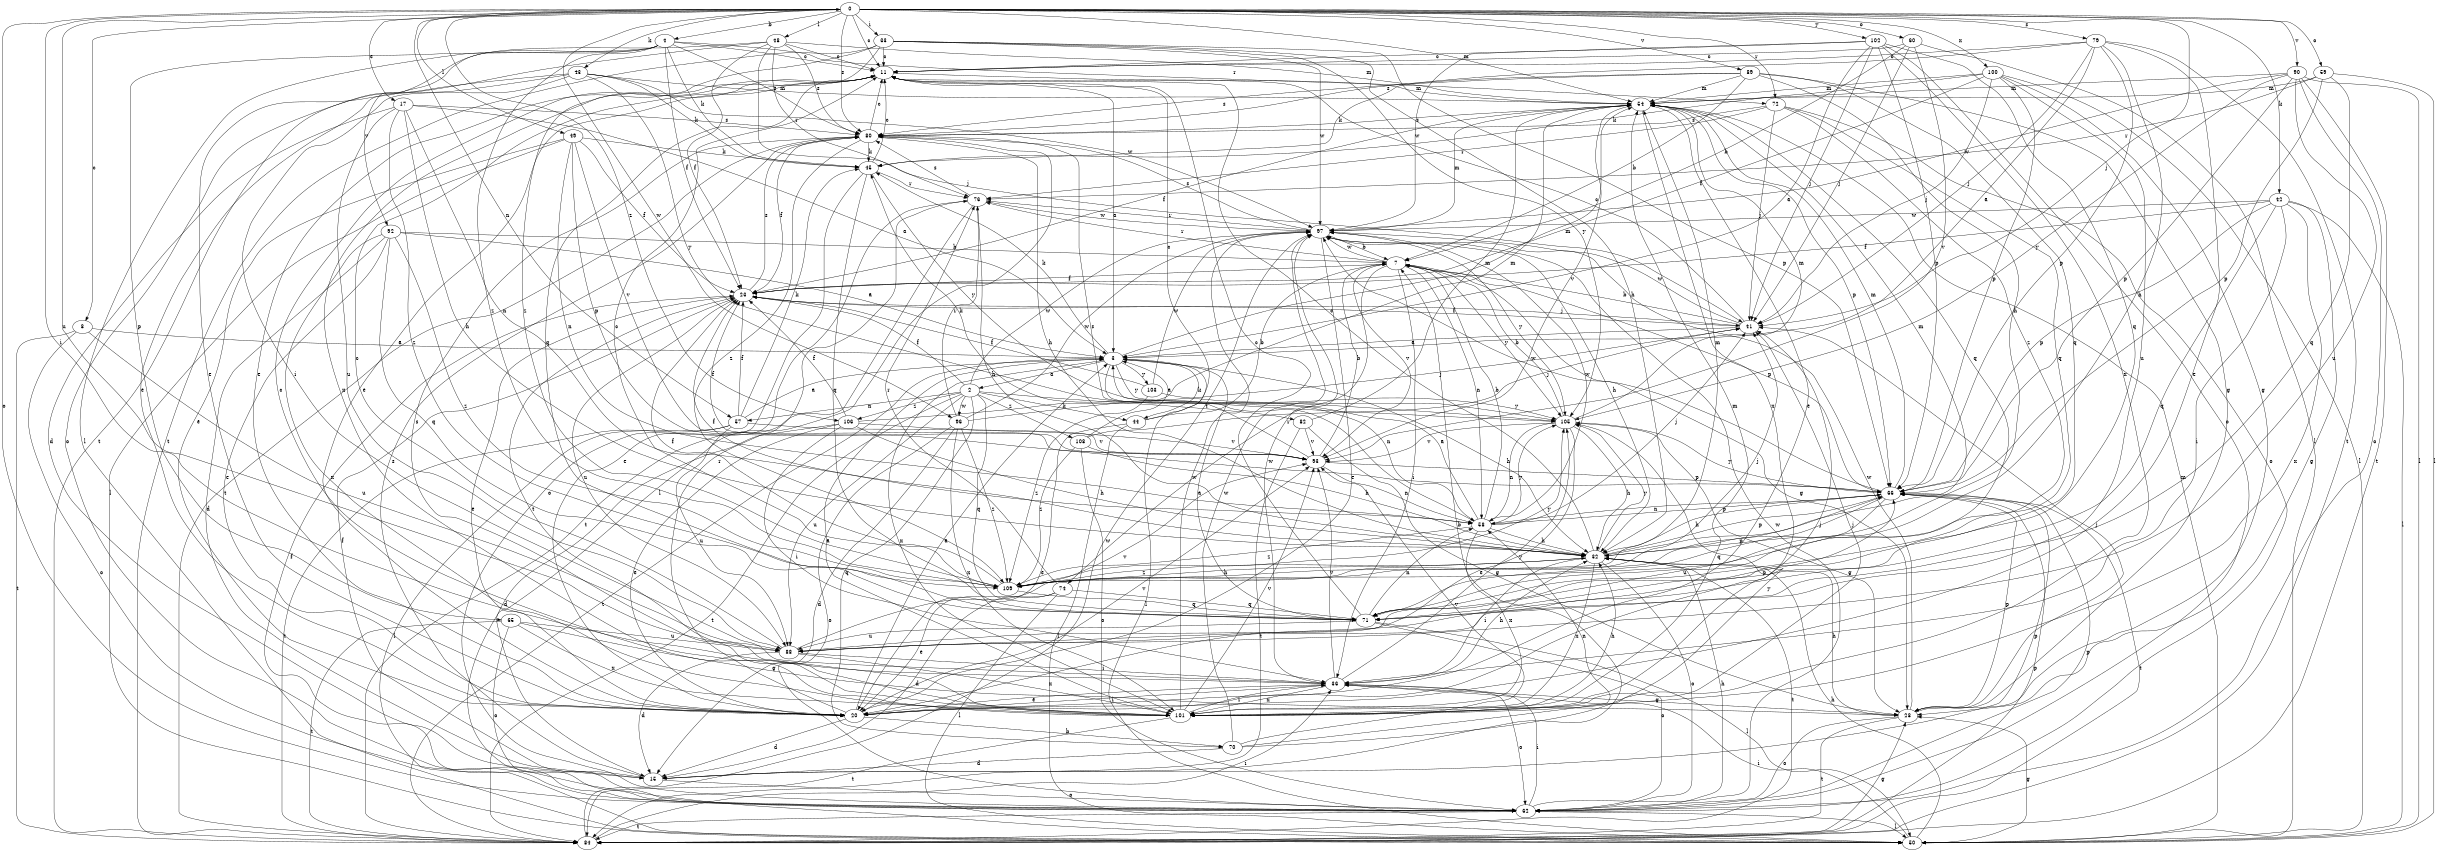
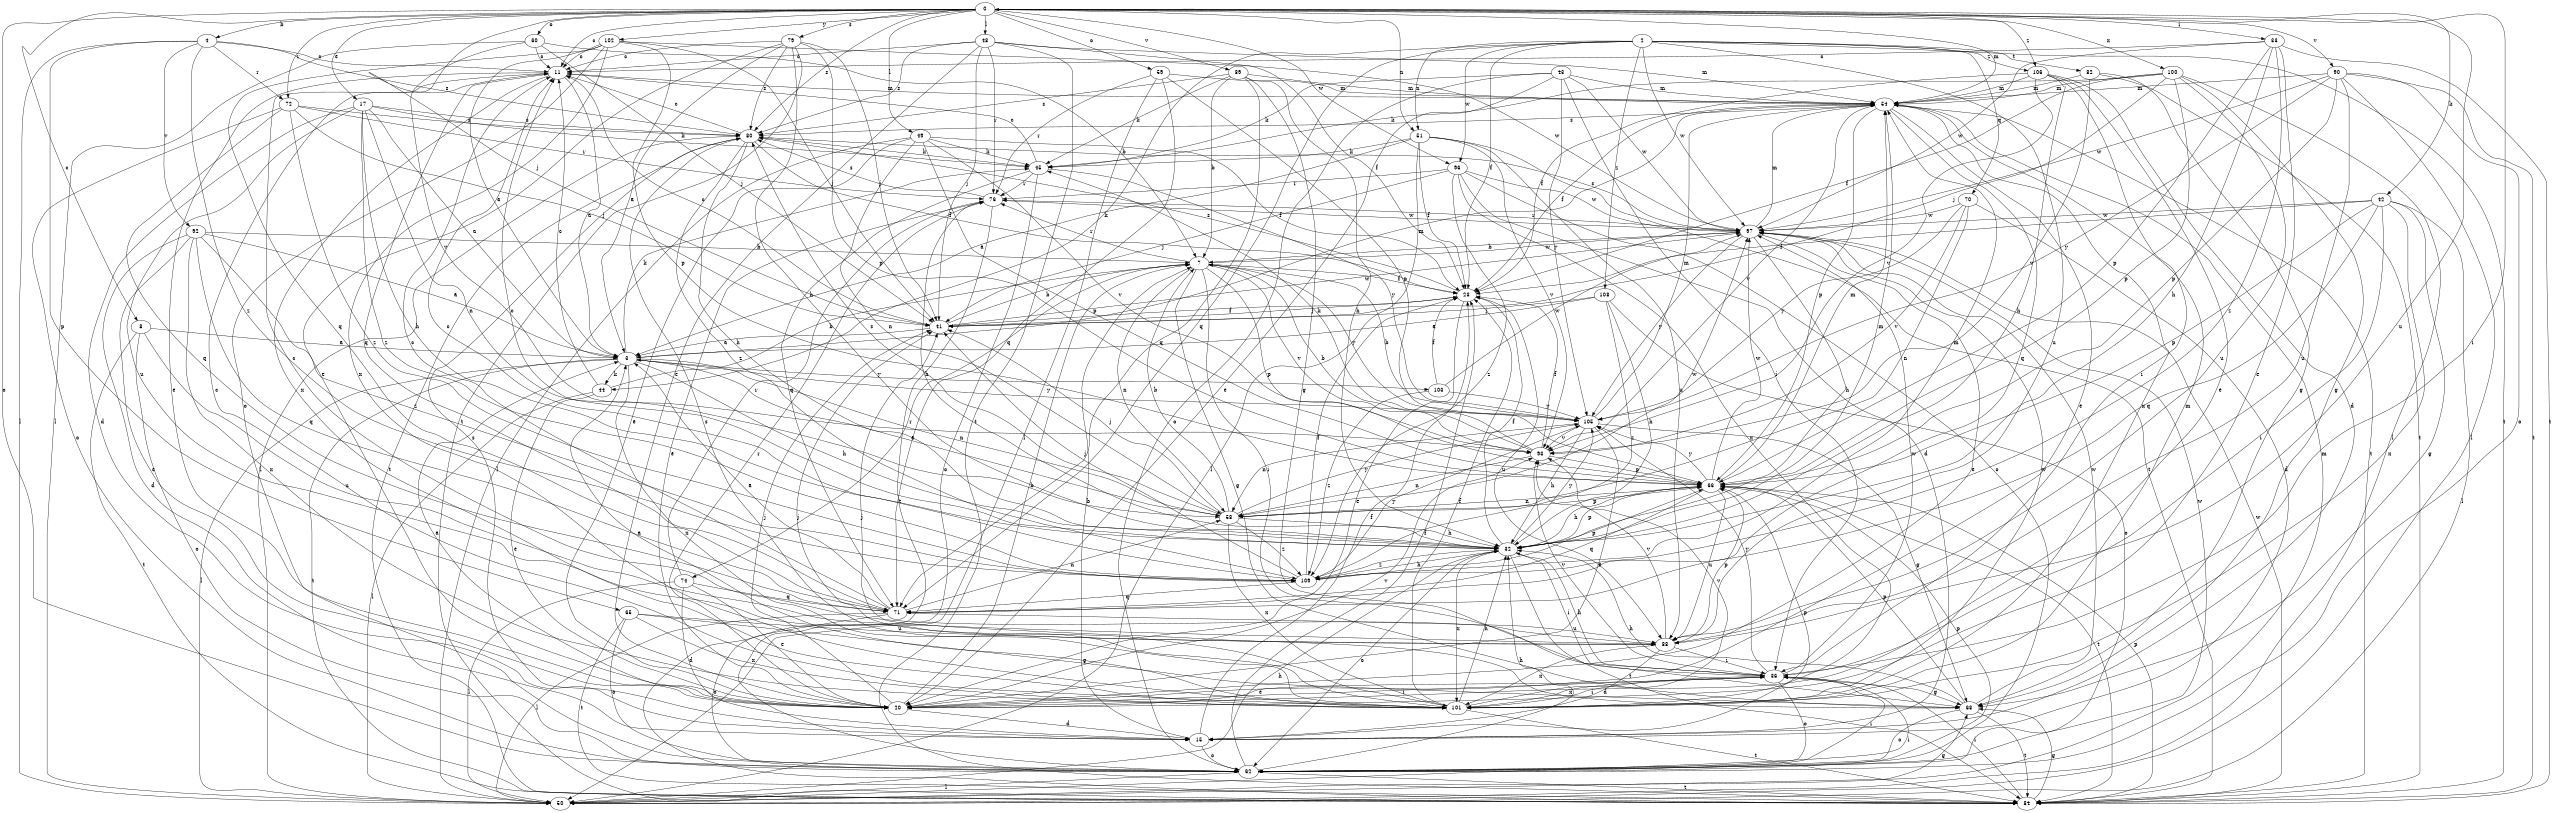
edge "0" -> "43": removed, label "k"
edge "33" -> "105": removed, label "y"
edge "4" -> "45": now "17" -> "45"
edge "4" -> "23": removed, label "f"
edge "3" -> "2": removed, label "a"
node "57": label "57" -> "51"
edge "54" -> "84": added, label "t"
edge "101" -> "23": label "t" -> "f"
node "28": label "28" -> "68"
edge "20" -> "70": now "20" -> "7"
